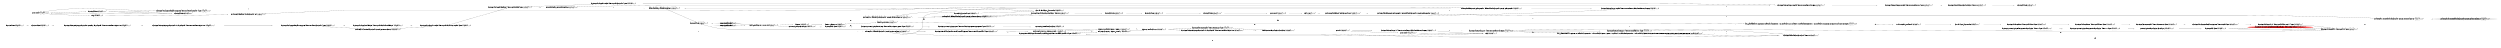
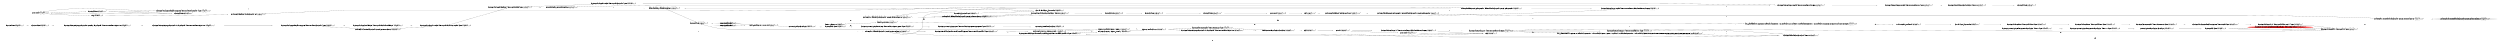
node "addSomeEvents(1)@@@4@@@['0', '0', '1']": removed
node "replayAll()@@@24@@@['1', '1', '1']": added
